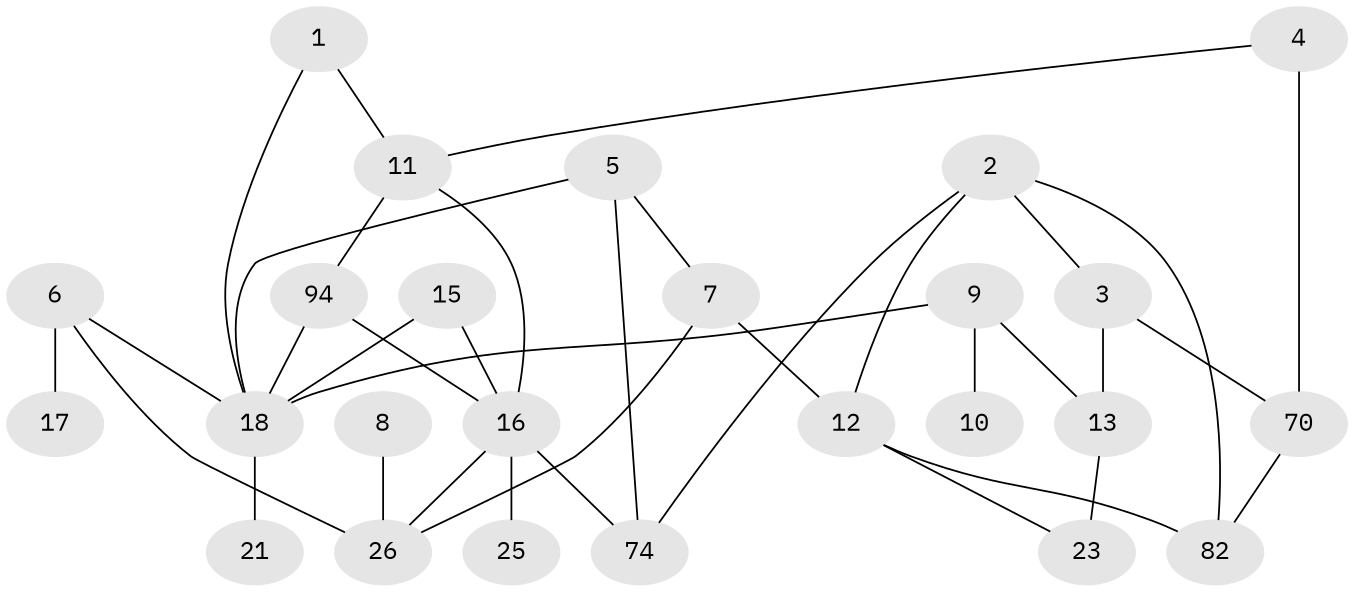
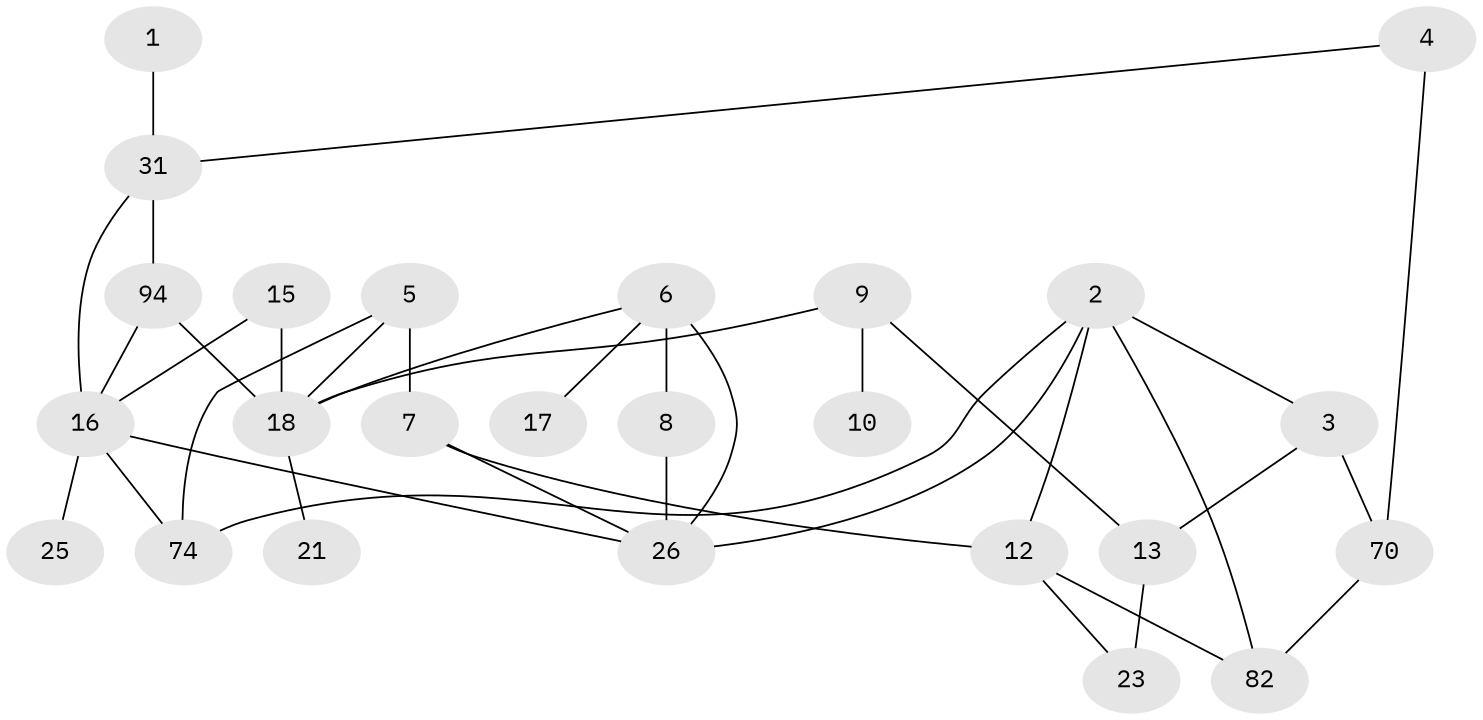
node "11": label "11" -> "31"
edge "1" -- "18": removed
edge "6" -- "8": added
edge "2" -- "26": added
